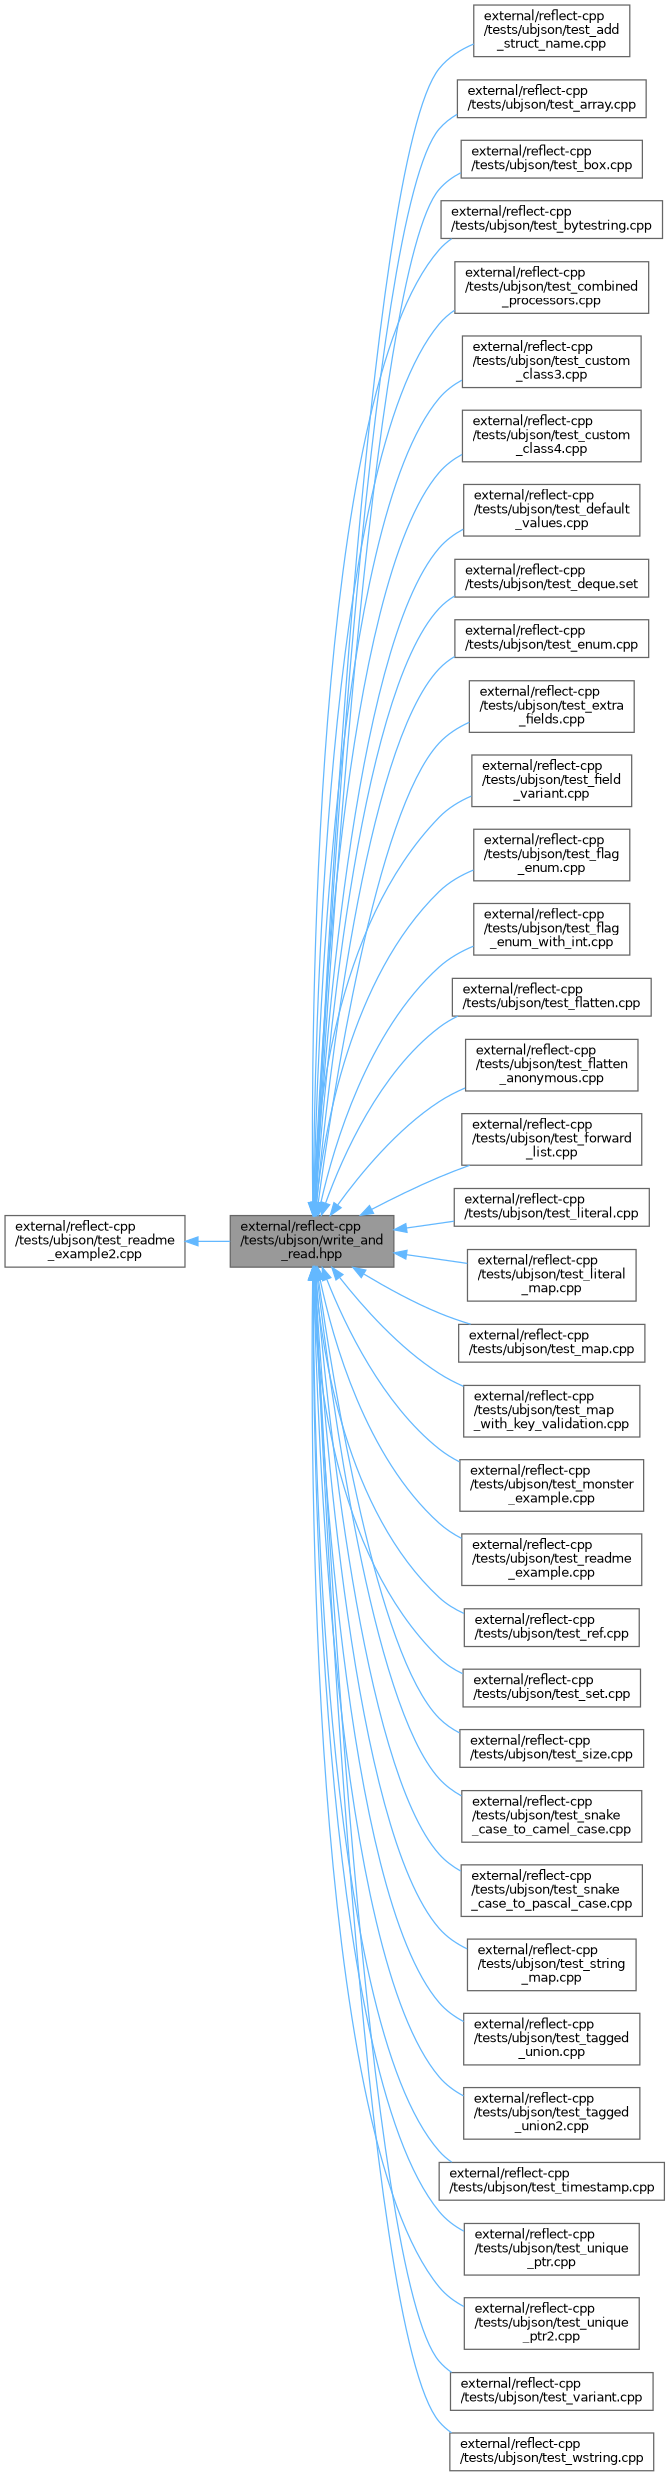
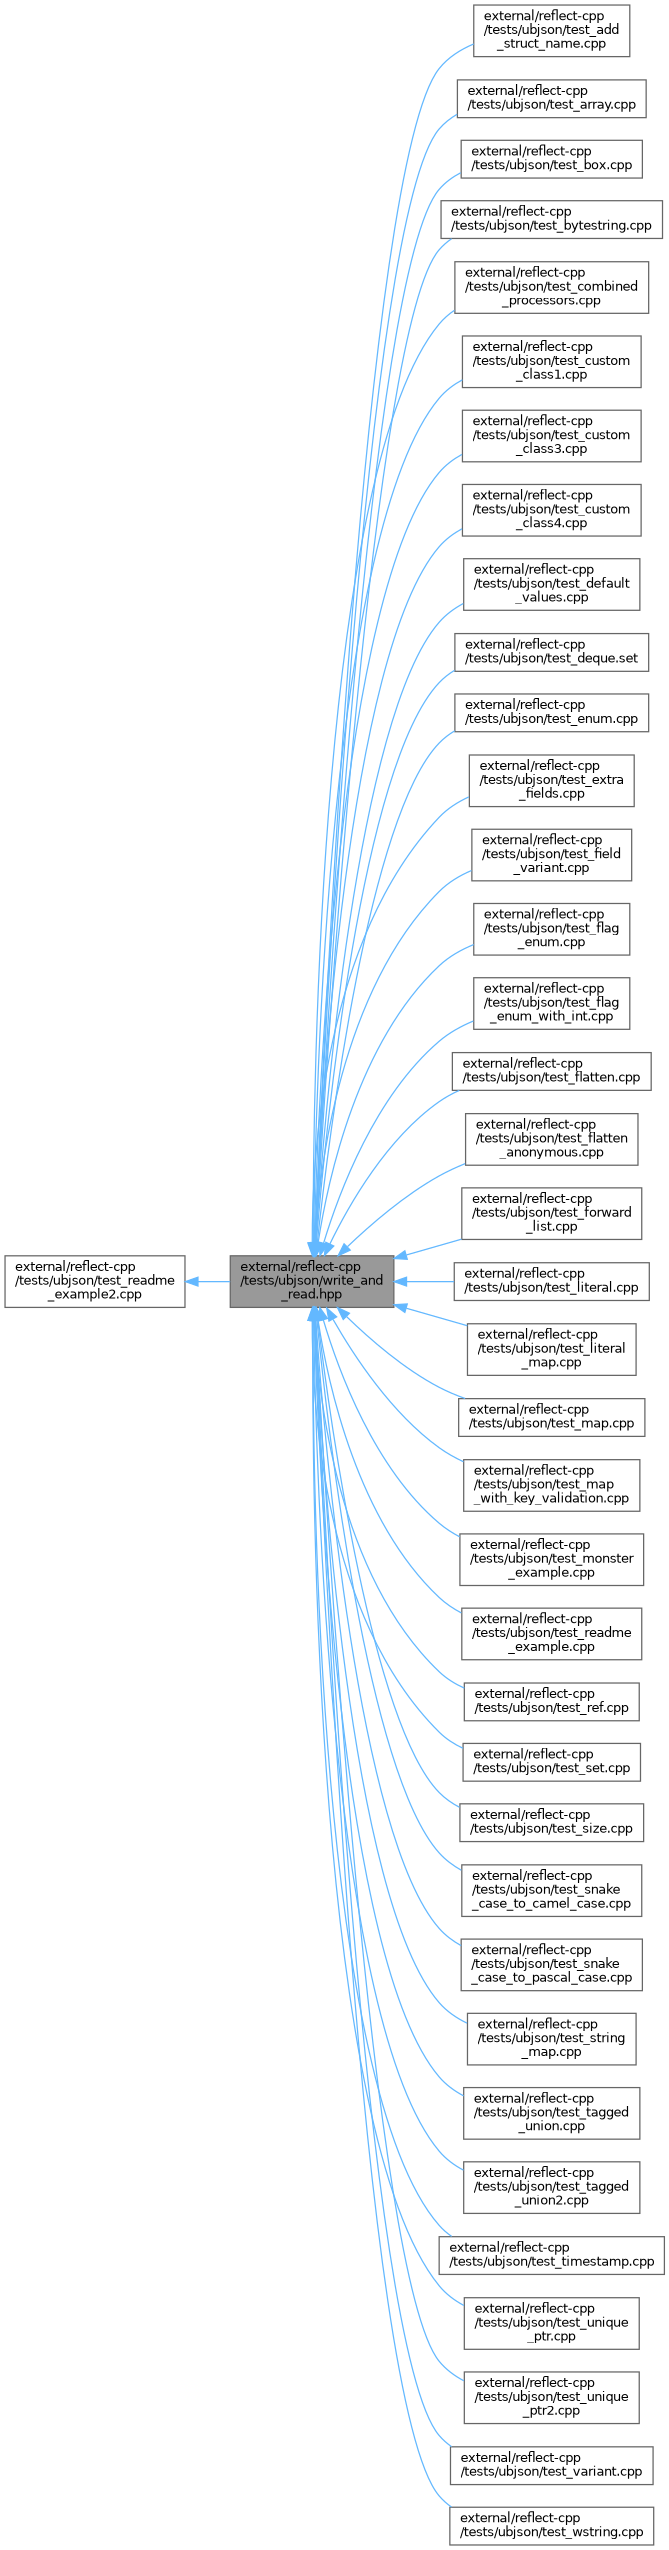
node "external/reflect-cpp /tests/ubjson/test_custom _class1.cpp": added
